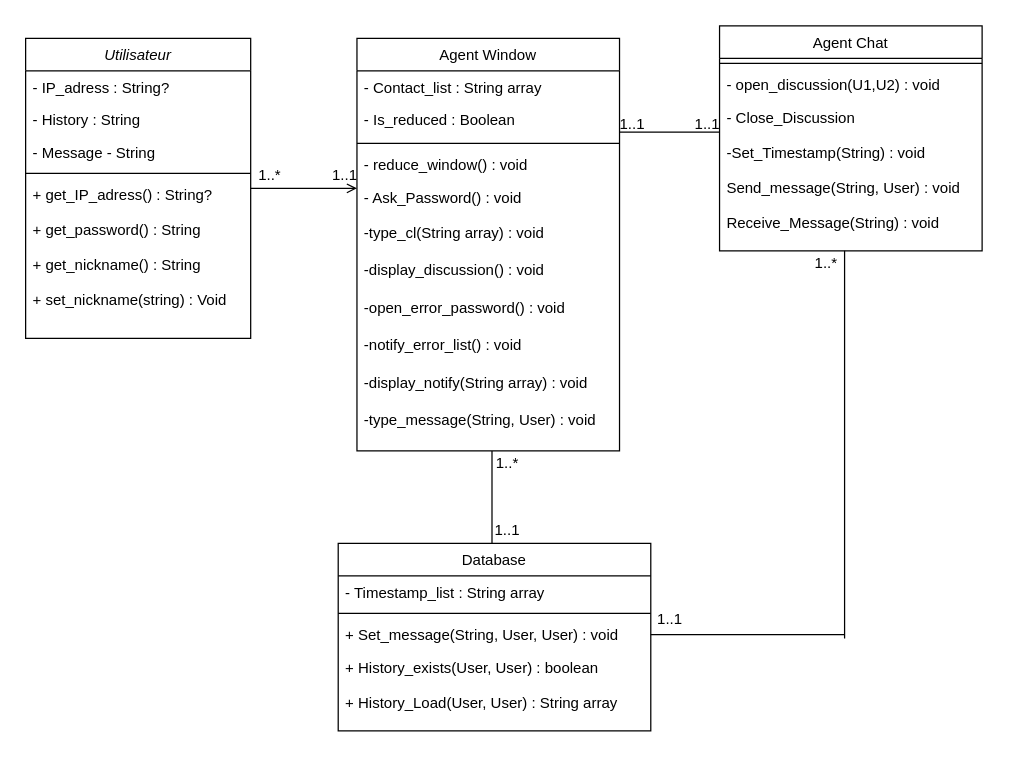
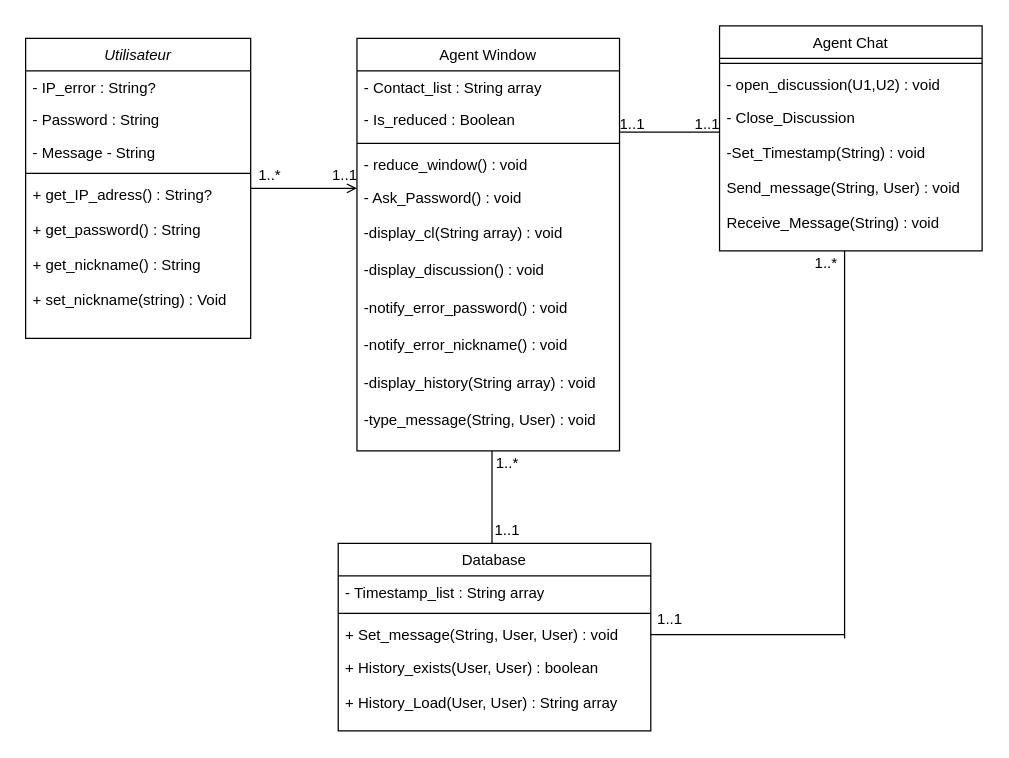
node "- IP_adress : String?": label "- IP_adress : String?" -> "- IP_error : String?"
node "- History : String": label "- History : String" -> "- Password : String"
node "-type_cl(String array) : void": label "-type_cl(String array) : void" -> "-display_cl(String array) : void"
node "-open_error_password() : void": label "-open_error_password() : void" -> "-notify_error_password() : void"
node "-notify_error_list() : void": label "-notify_error_list() : void" -> "-notify_error_nickname() : void"
node "-display_notify(String array) : void": label "-display_notify(String array) : void" -> "-display_history(String array) : void"
